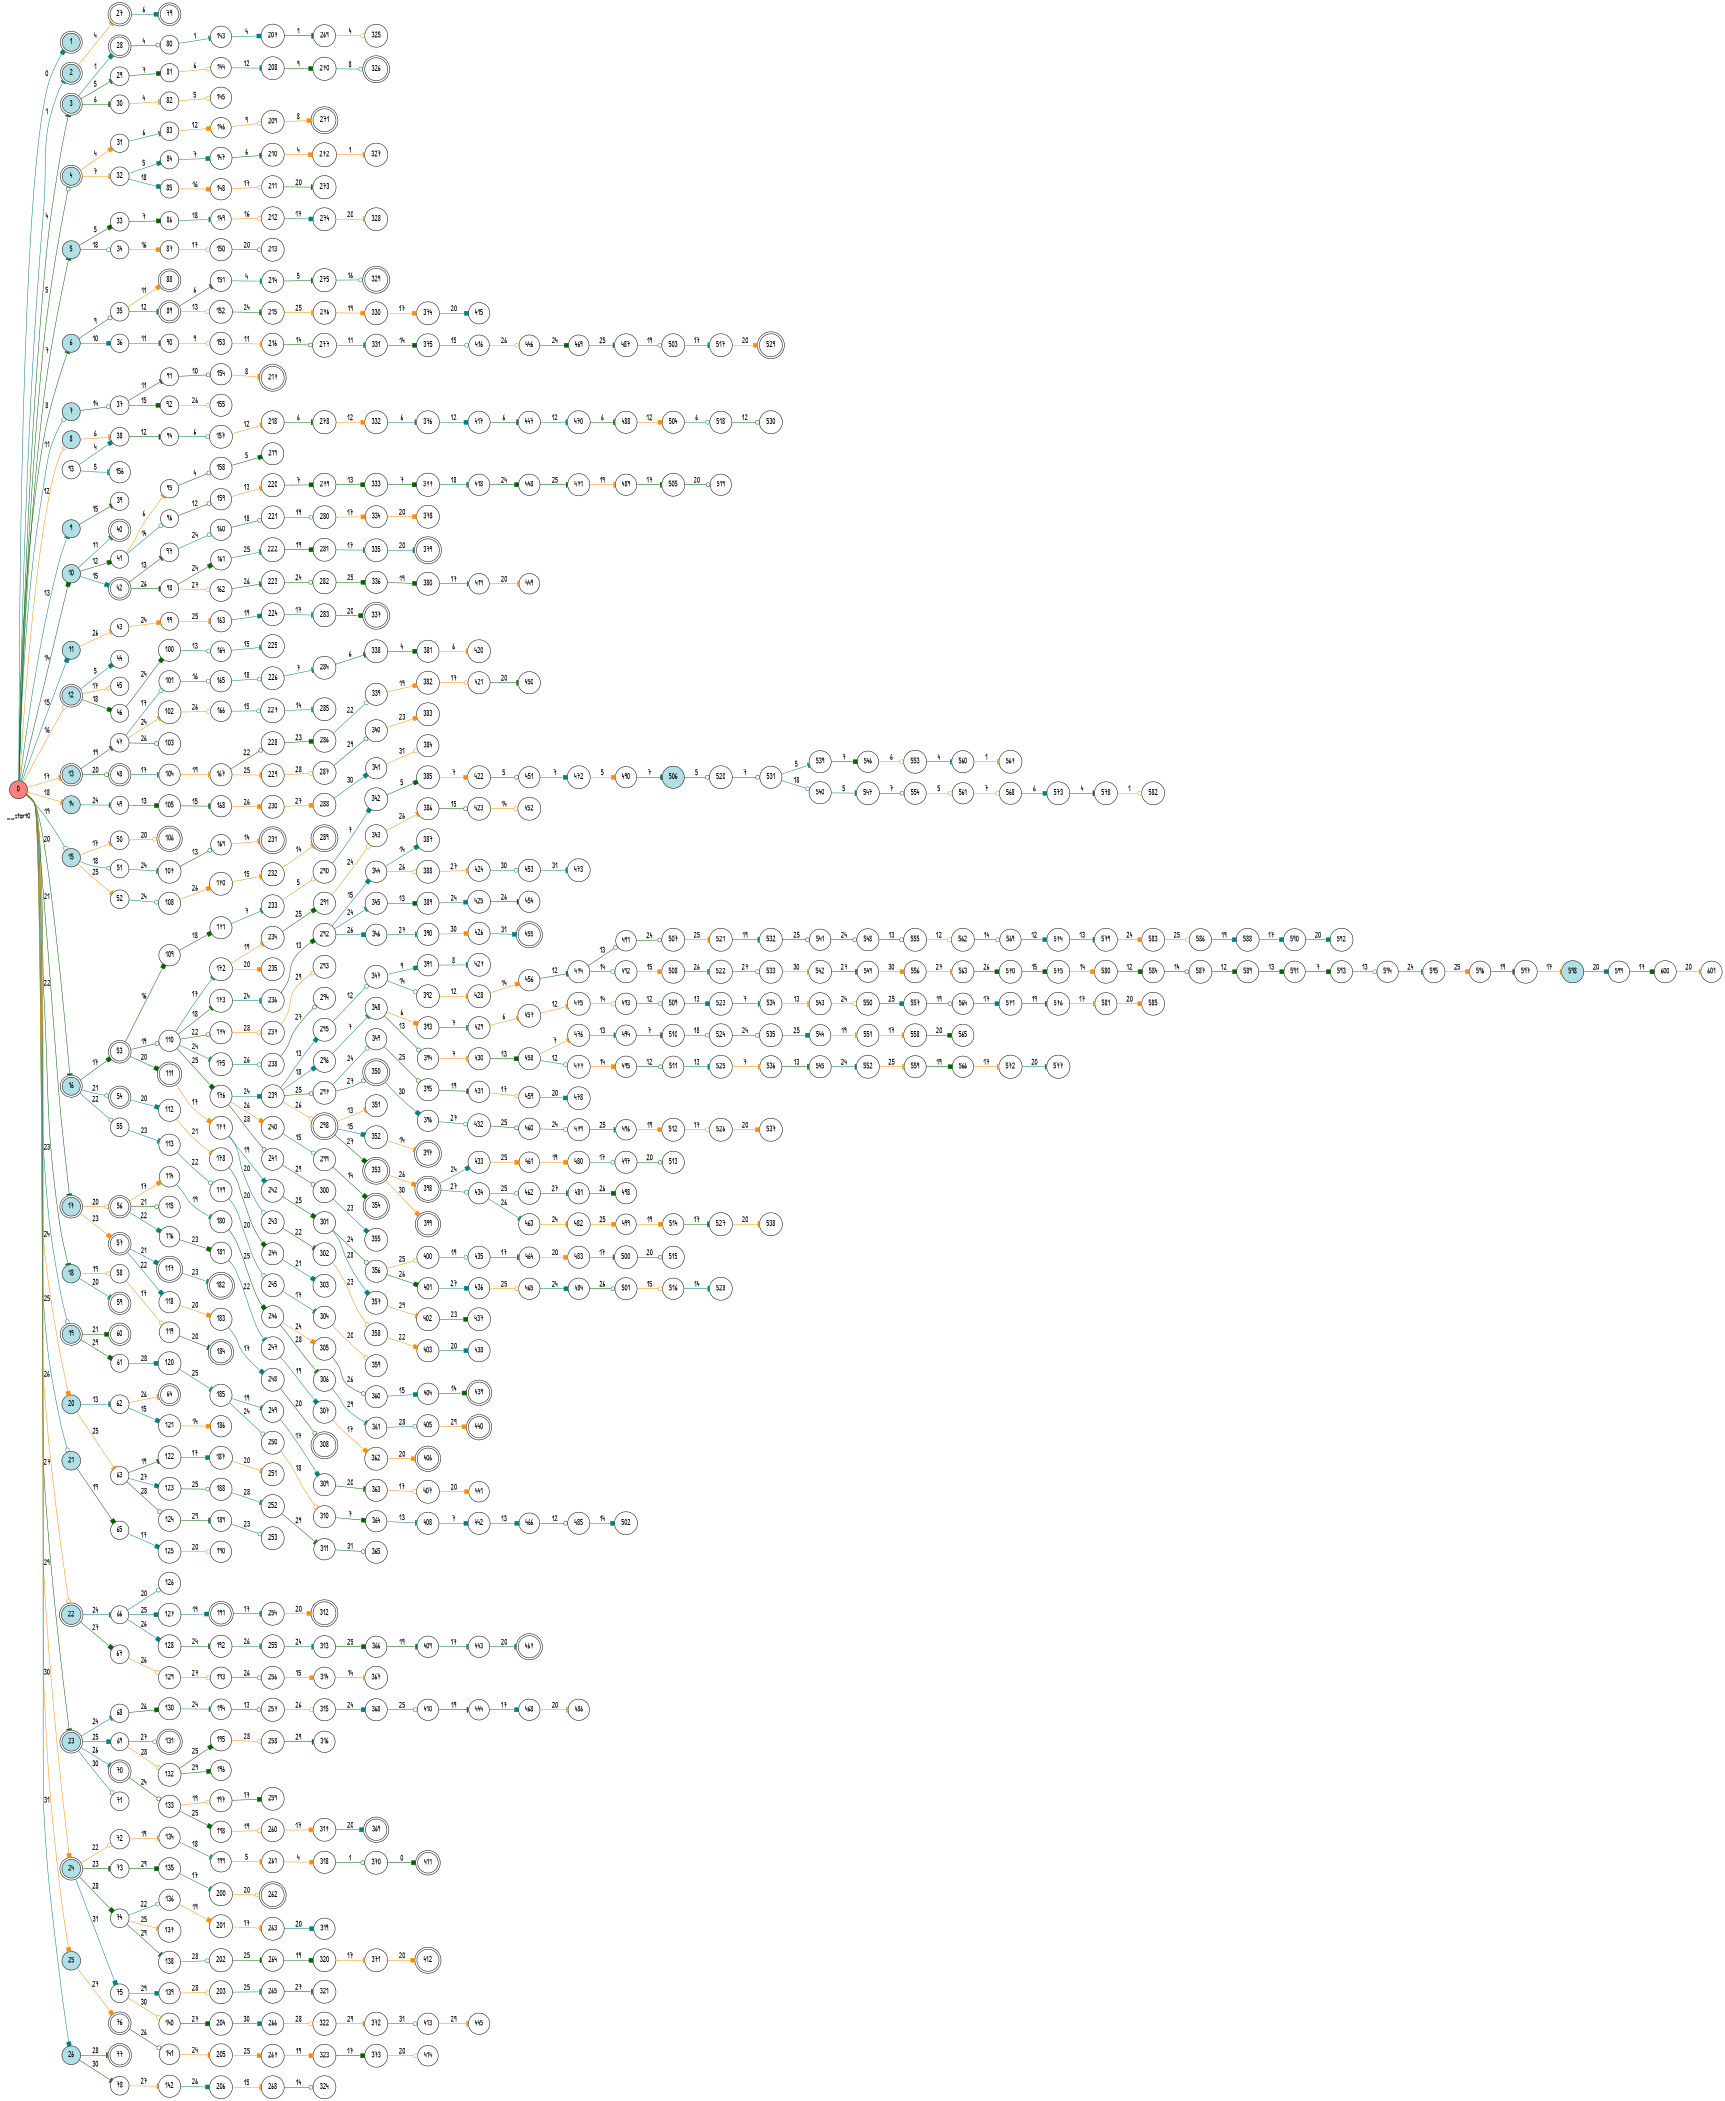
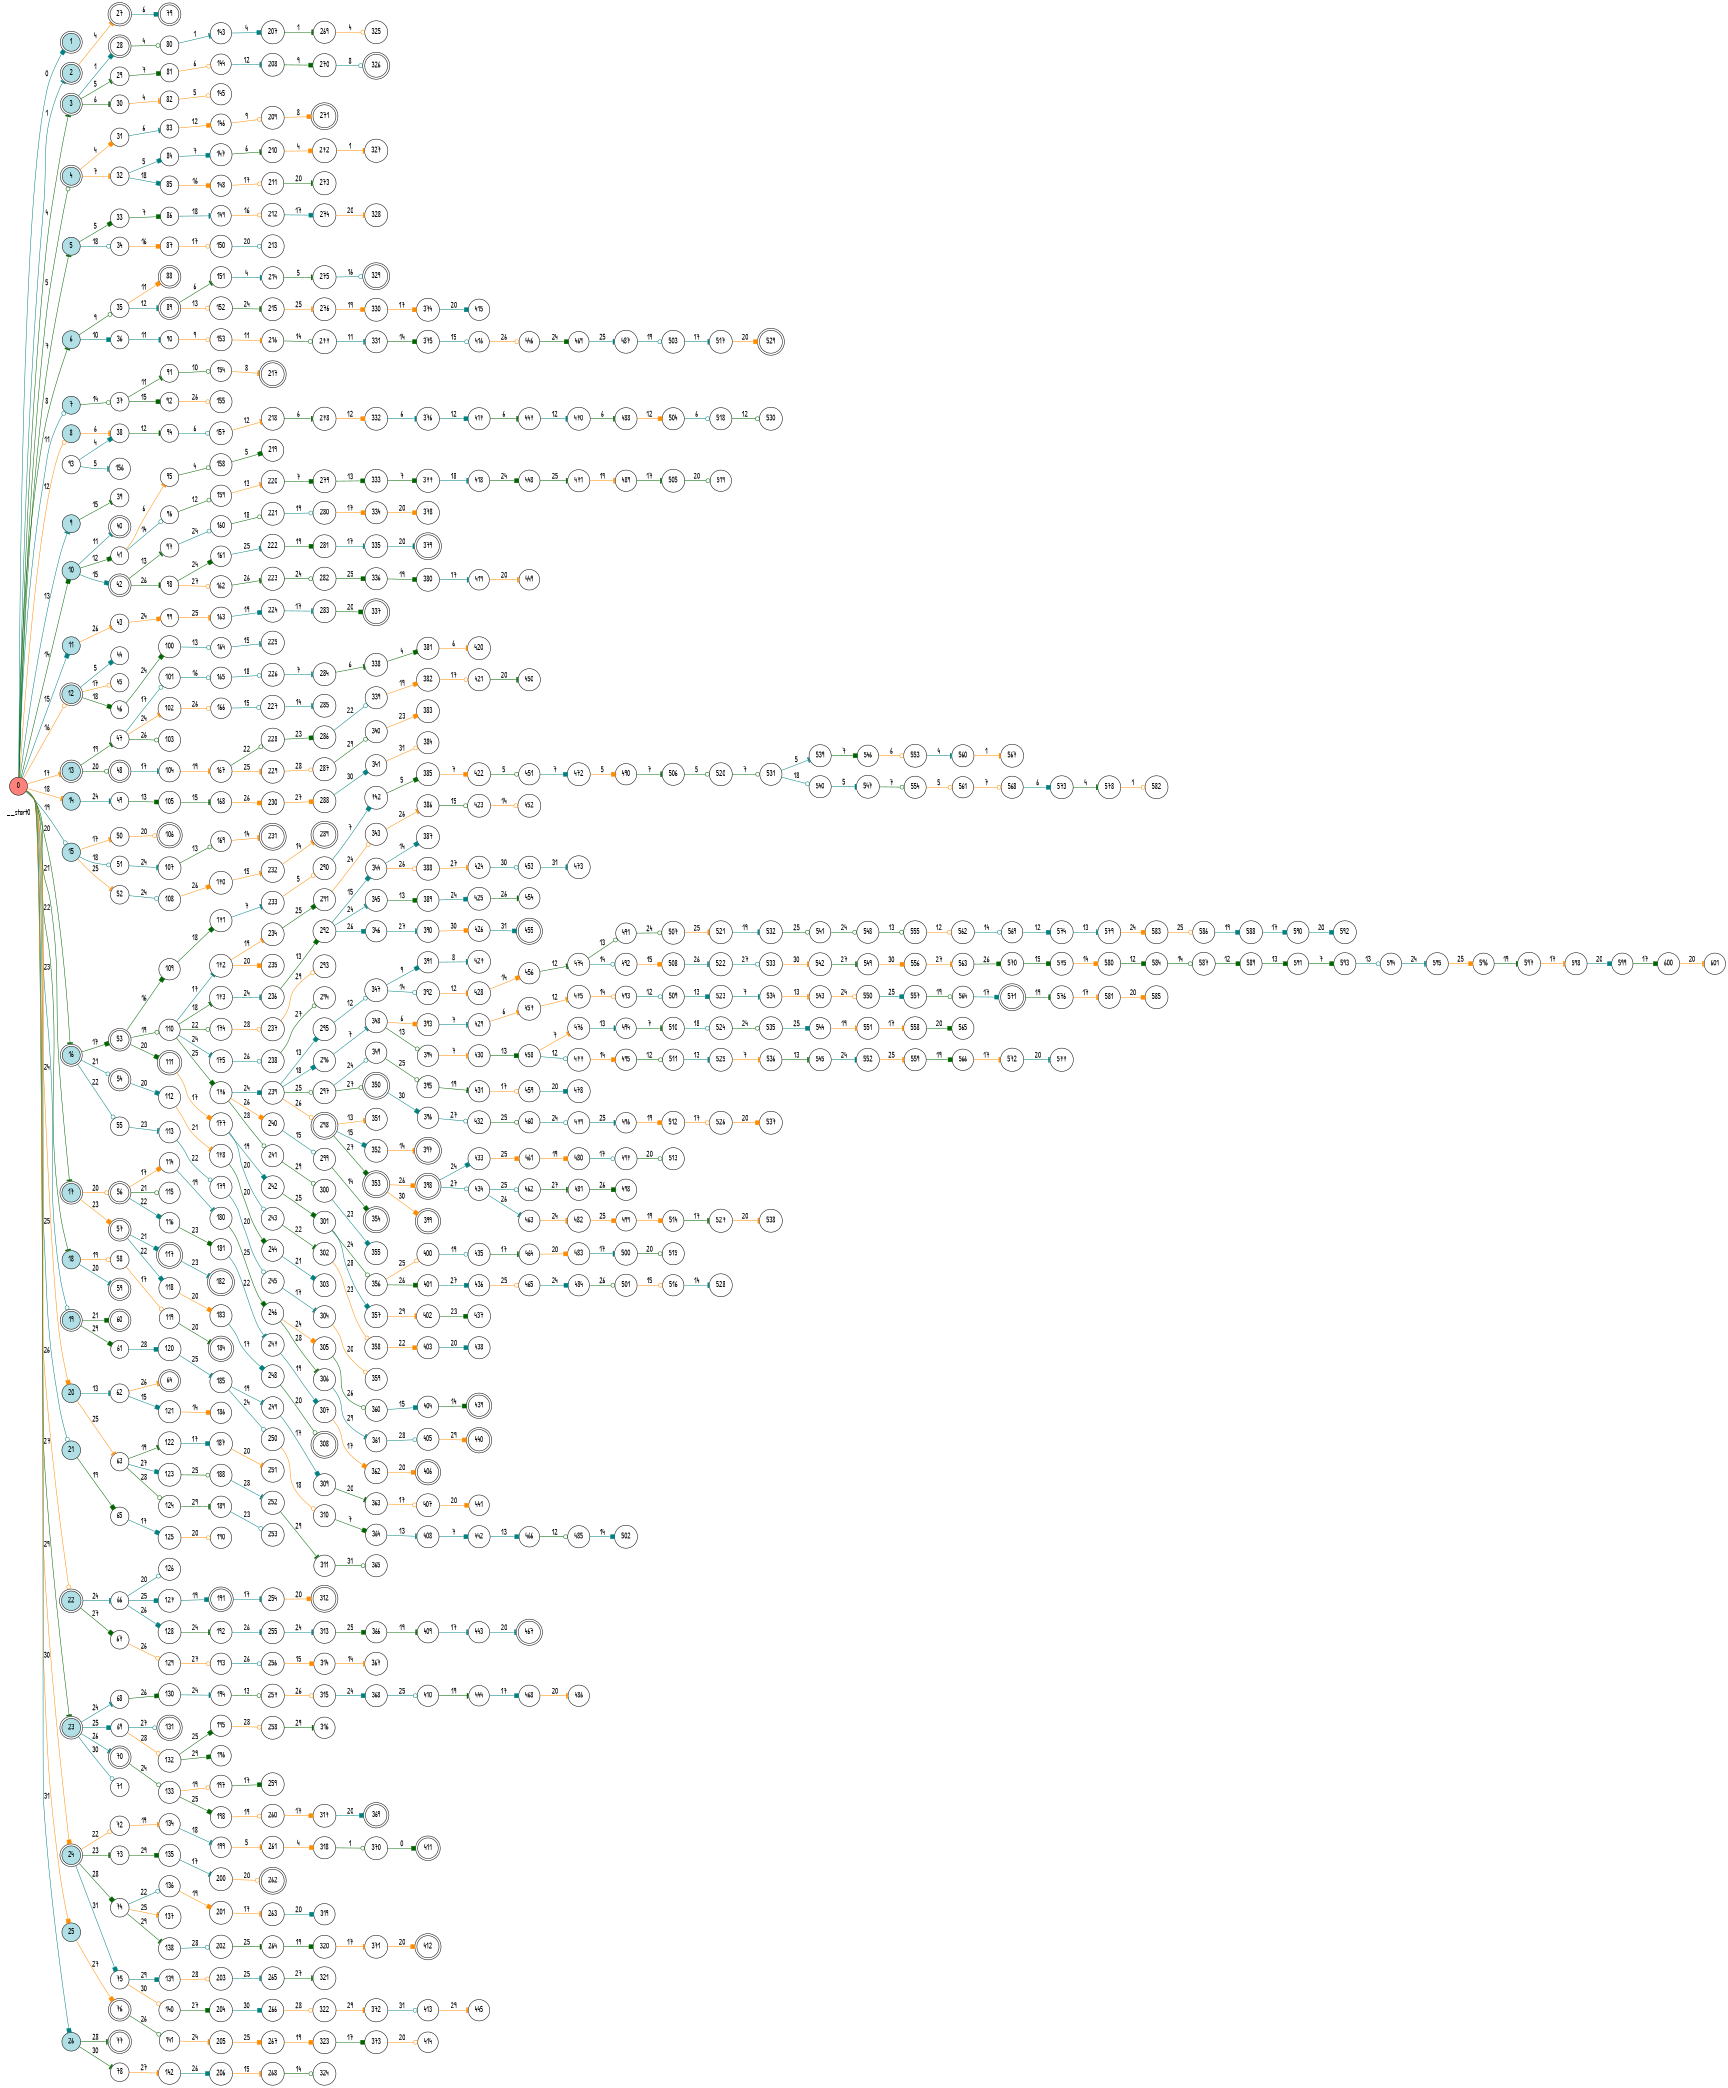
node "506": fillcolor powderblue -> white
node "342": label "342" -> "742"
node "598": fillcolor powderblue -> white
node "571": shape circle -> doublecircle
